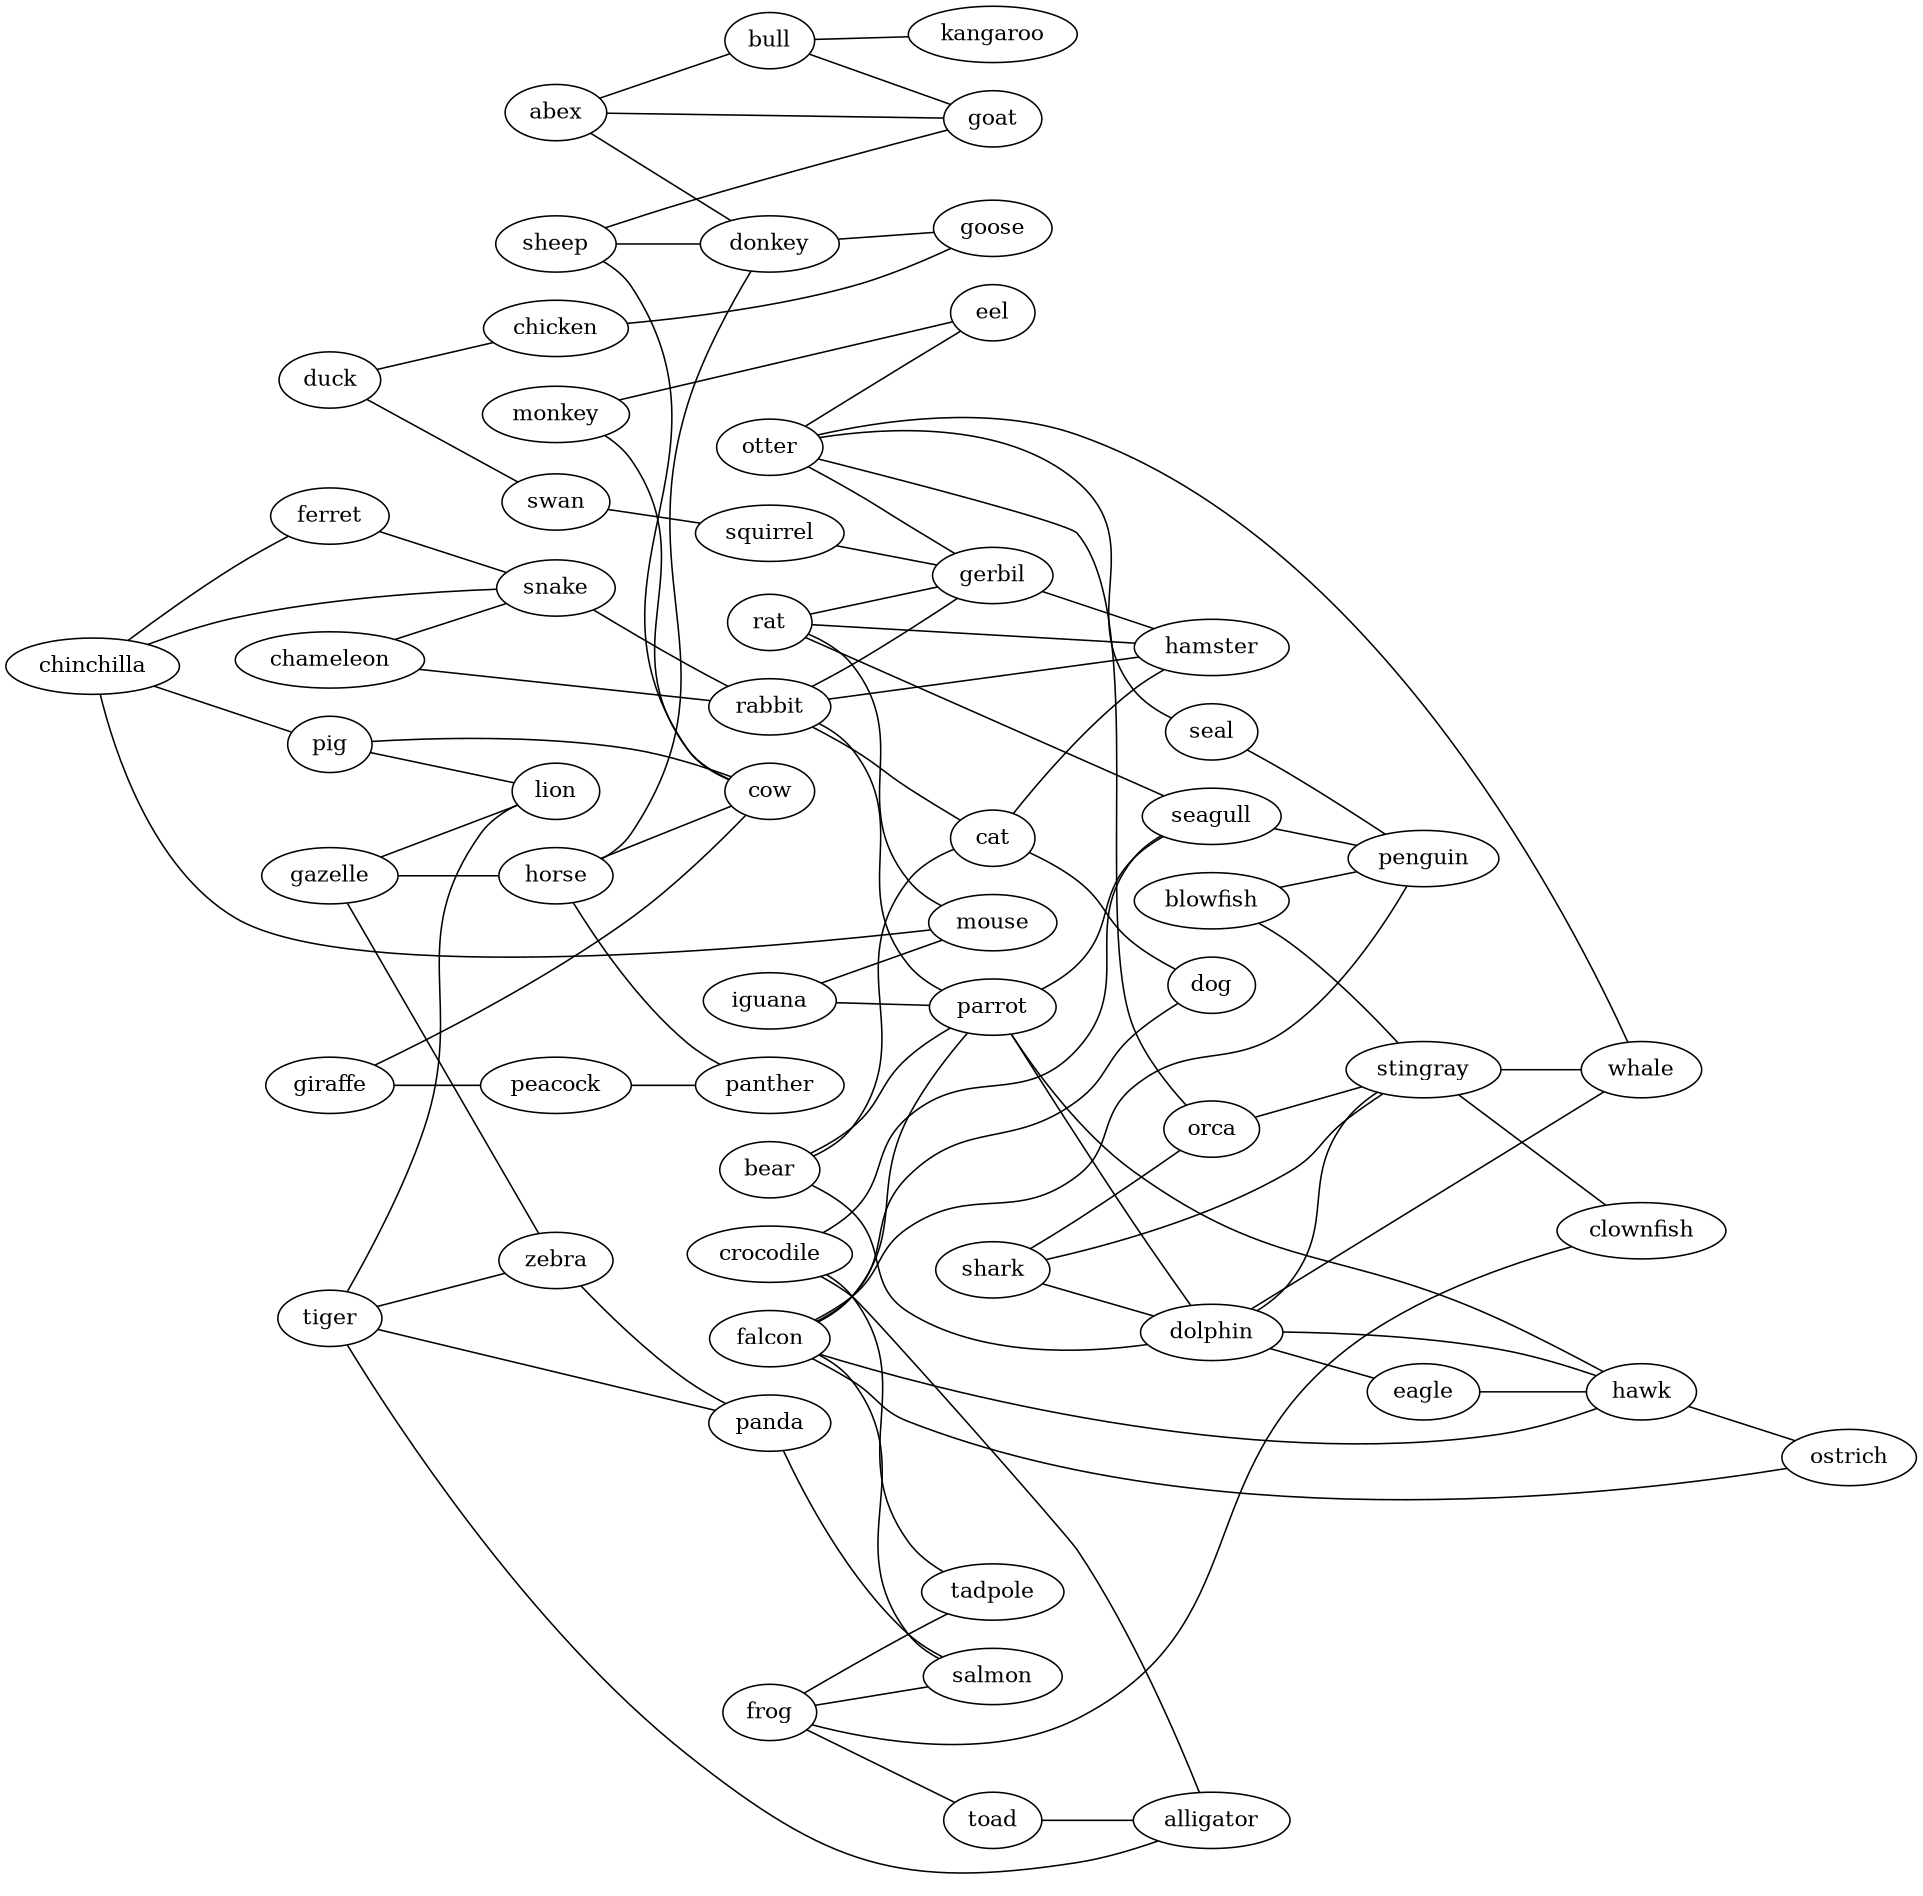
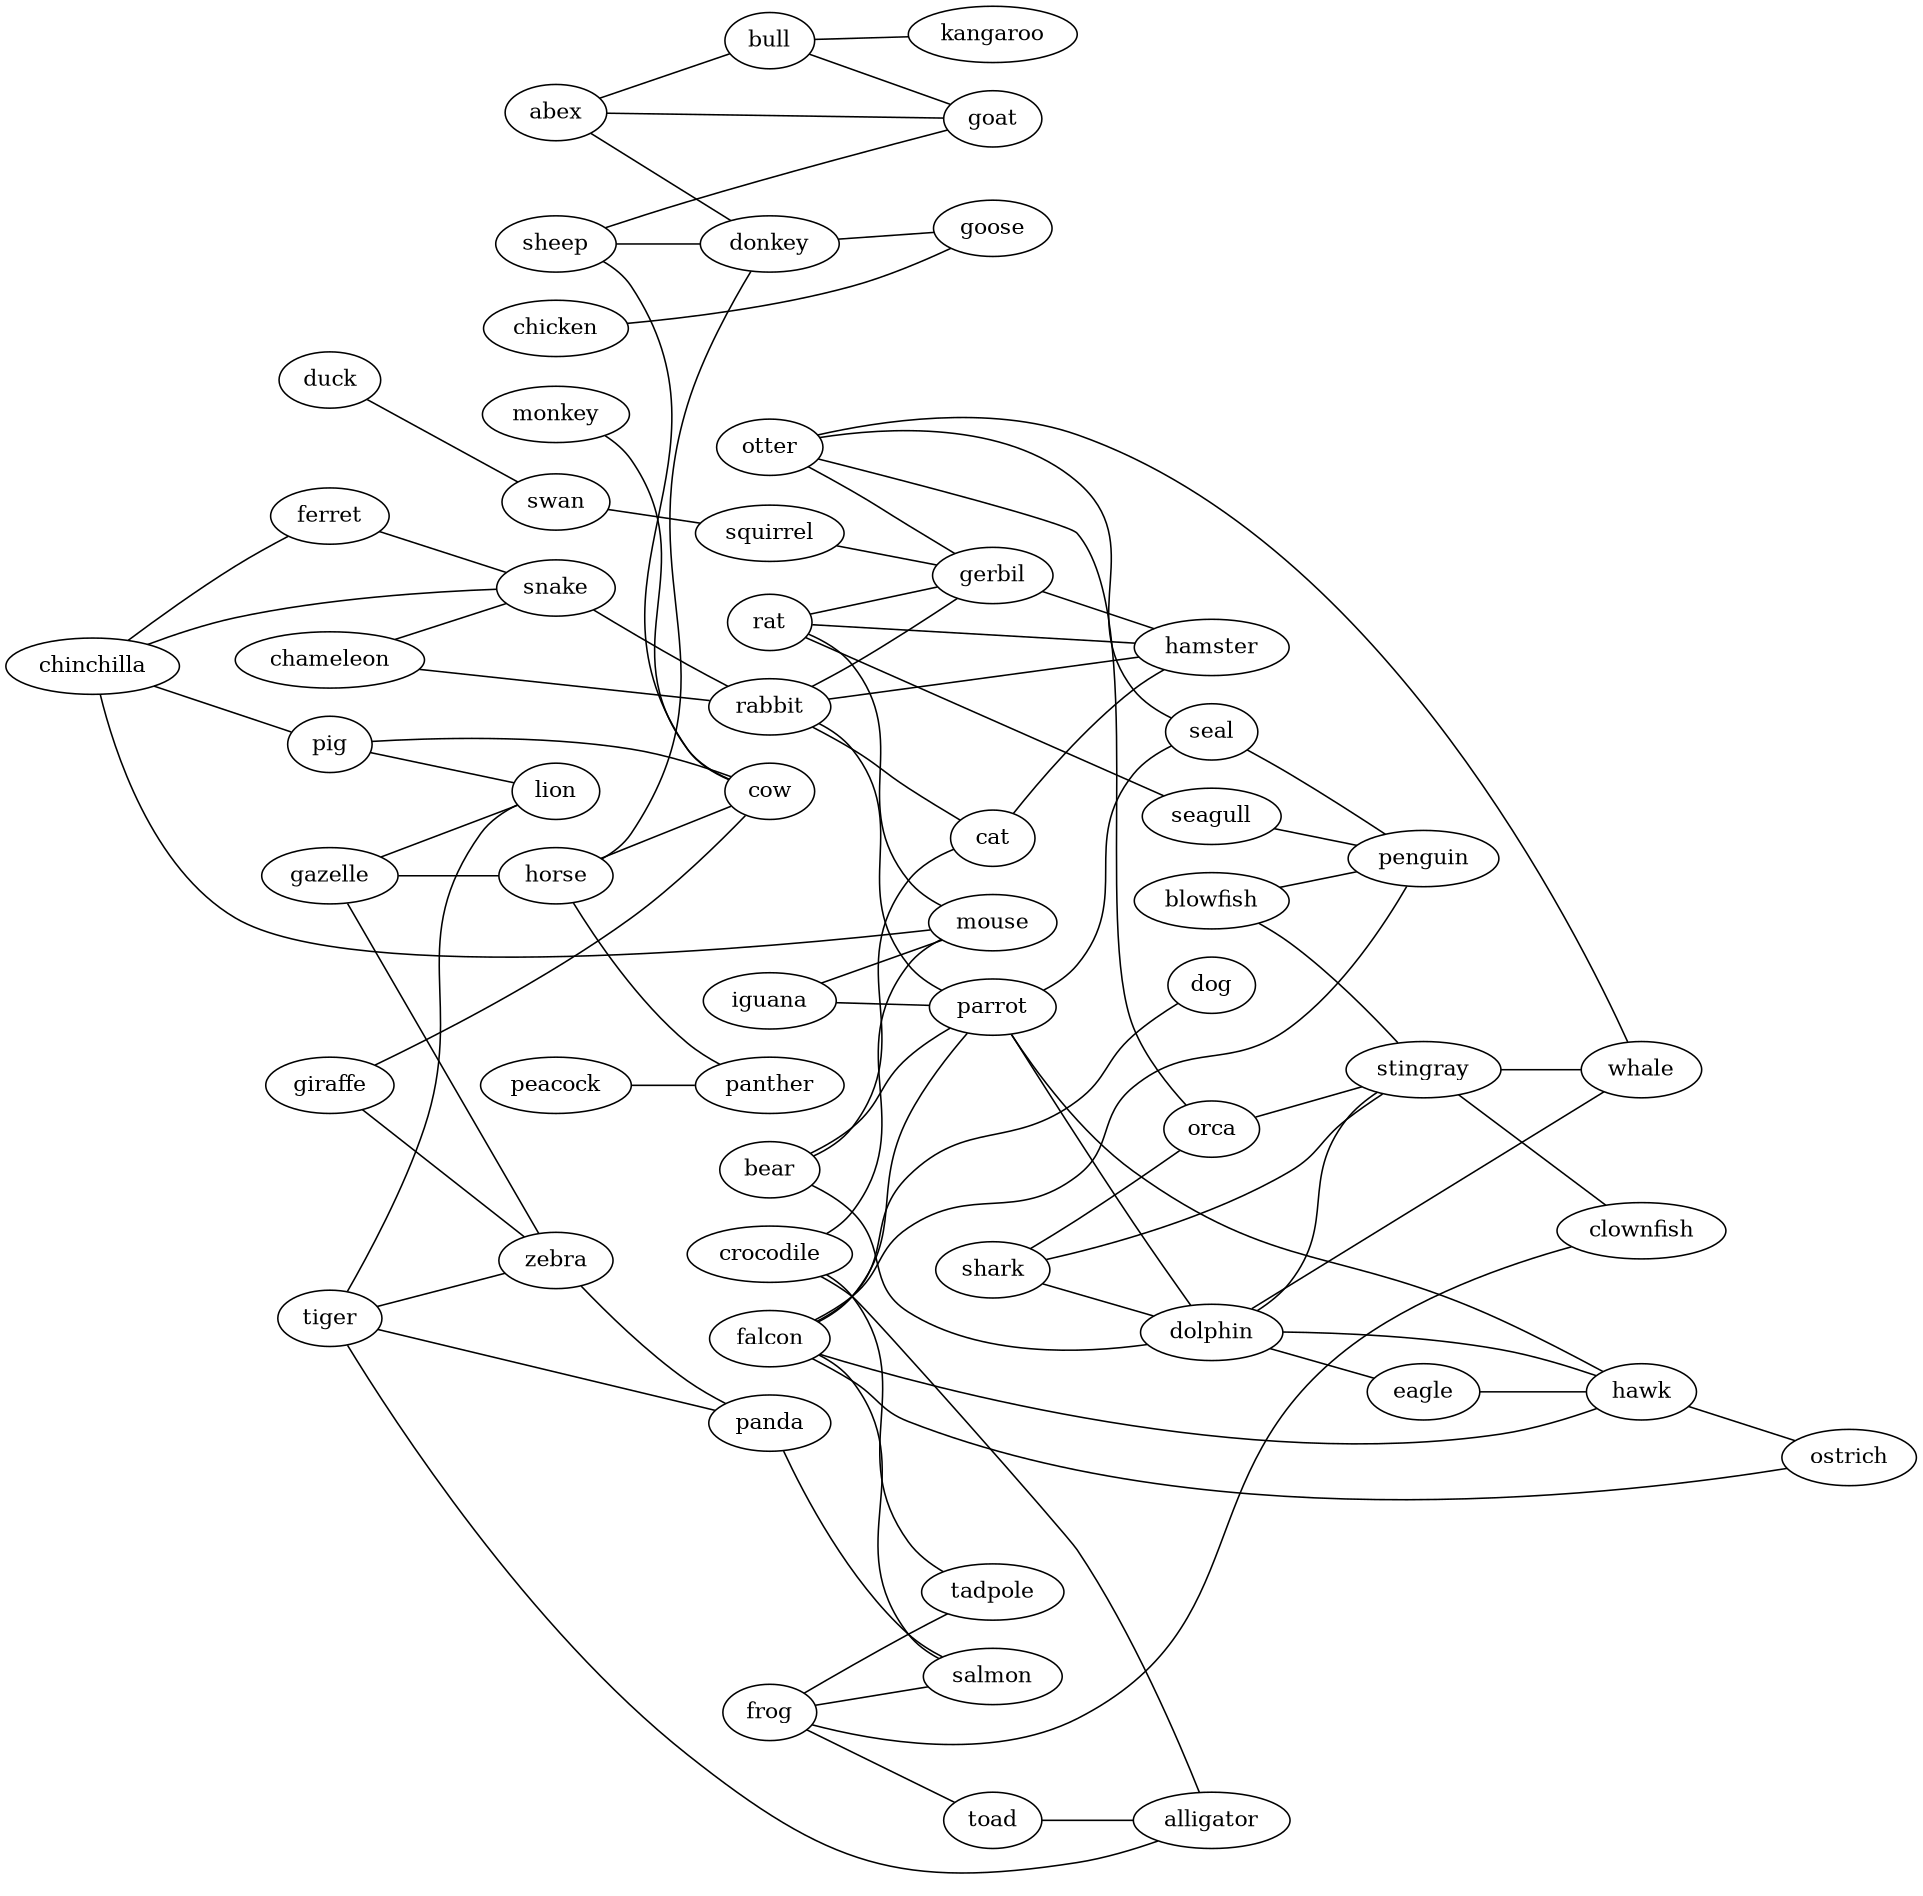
node "eel": removed
edge "chicken" -- "duck": removed
edge "cat" -- "dog": removed
edge "seagull" -- "parrot": now "seal" -- "parrot"
edge "seagull" -- "crocodile": now "mouse" -- "crocodile"
edge "giraffe" -- "peacock": now "giraffe" -- "zebra"
